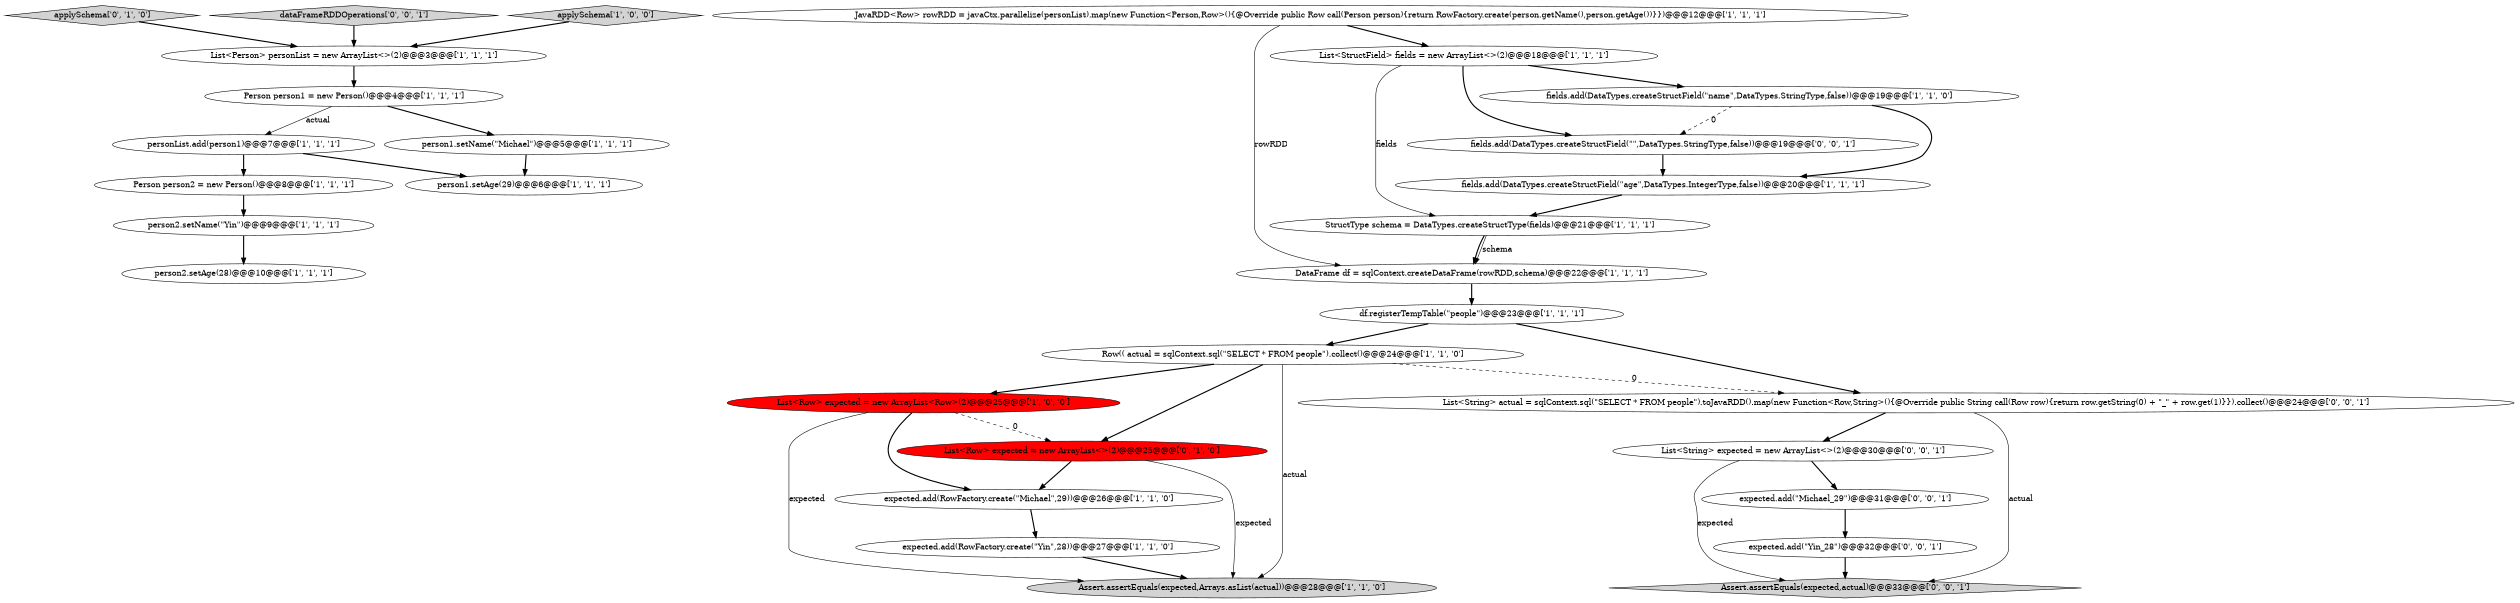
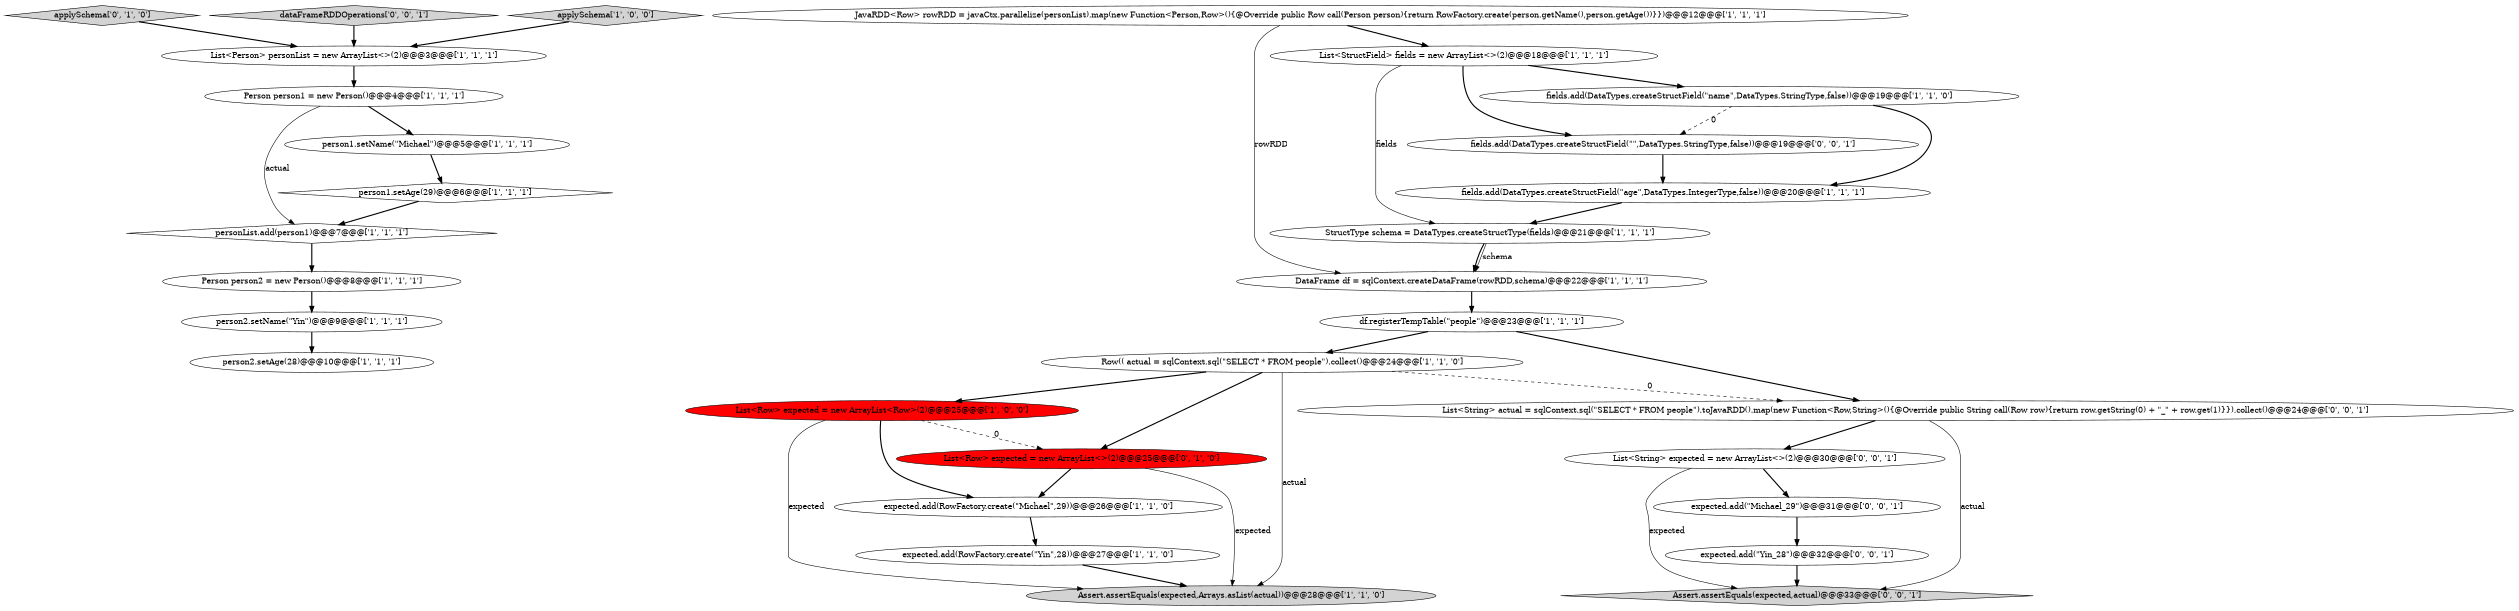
node "personList.add(person1)@@@7@@@['1', '1', '1']": shape ellipse -> diamond
edge "personList.add(person1)@@@7@@@['1', '1', '1']" -> "person1.setAge(29)@@@6@@@['1', '1', '1']": reversed
node "person1.setAge(29)@@@6@@@['1', '1', '1']": shape ellipse -> diamond
